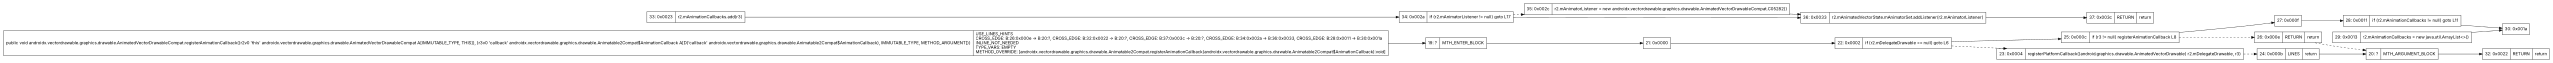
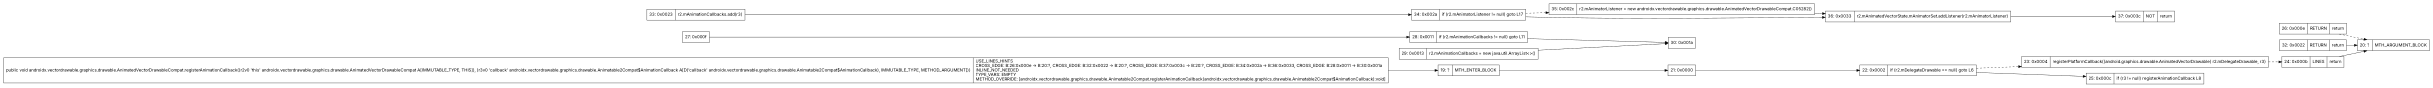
node "37: 0x003c": text "RETURN" -> "NOT"
edge "25: 0x000c" -> "27: 0x000f": removed
edge "25: 0x000c" -> "26: 0x000e": removed
edge "20: ?" -> "32: 0x0022": reversed
